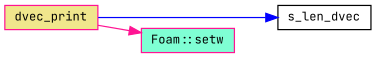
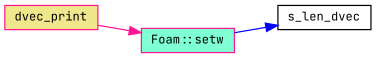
edge "dvec_print" -> "s_len_dvec": now "Foam::setw" -> "s_len_dvec"
